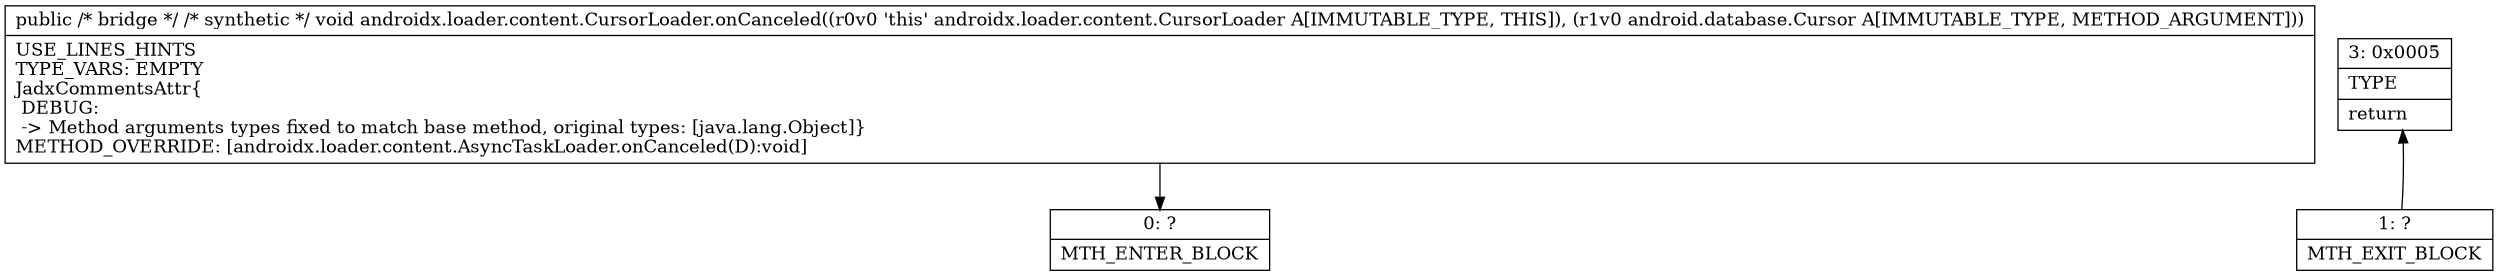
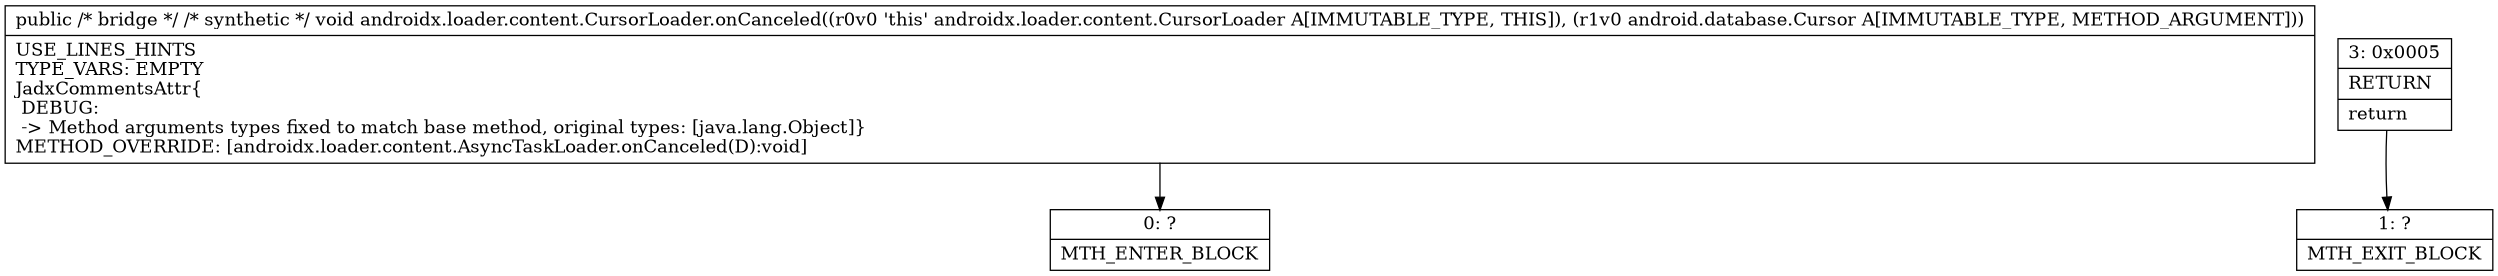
node "3: 0x0005": text "TYPE" -> "RETURN"
edge "1: ?" -> "3: 0x0005": reversed
